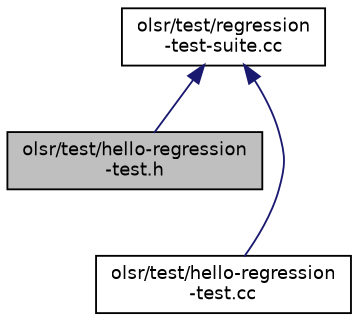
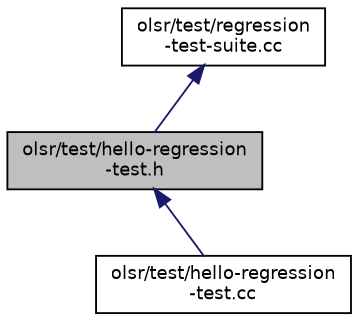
edge "olsr/test/hello-regression -test.cc" -> "olsr/test/regression -test-suite.cc": now "olsr/test/hello-regression -test.cc" -> "olsr/test/hello-regression -test.h"
